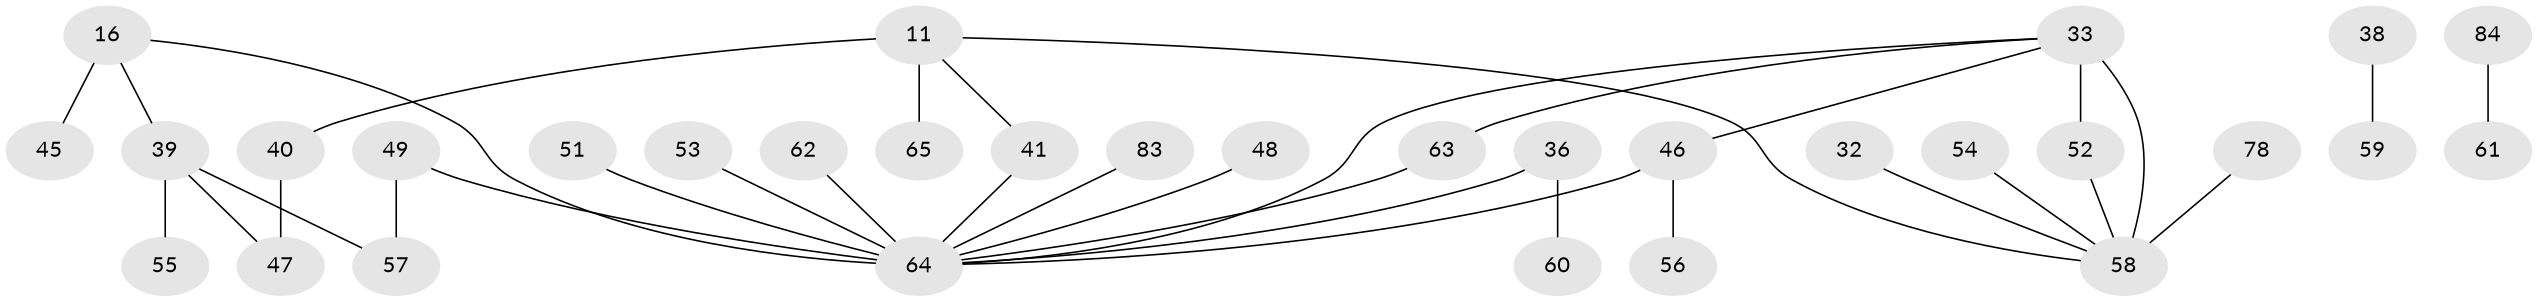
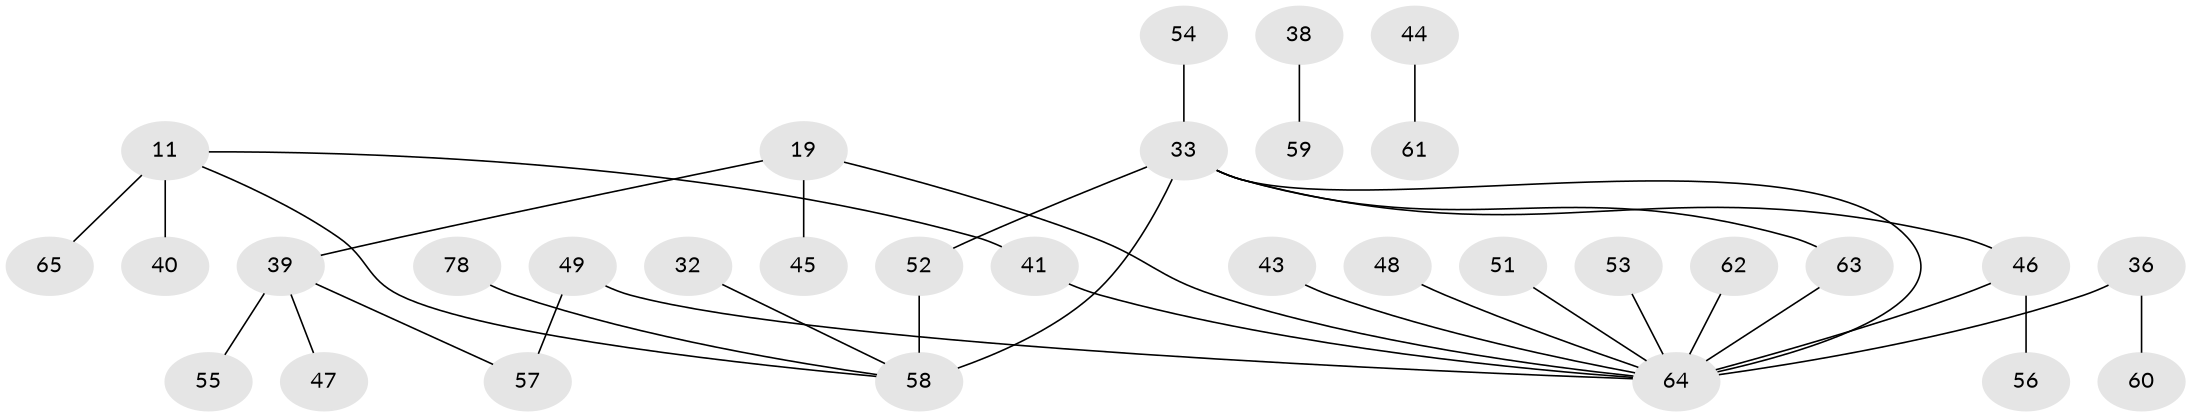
node "16": label "16" -> "19"
node "84": label "84" -> "44"
node "83": label "83" -> "43"
edge "40" -- "47": removed
edge "54" -- "58": now "54" -- "33"
